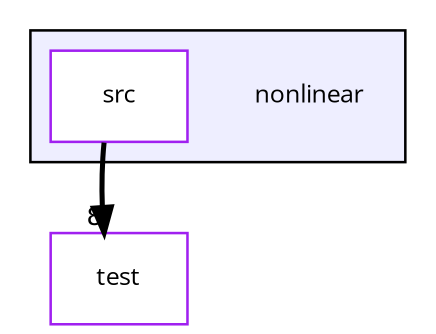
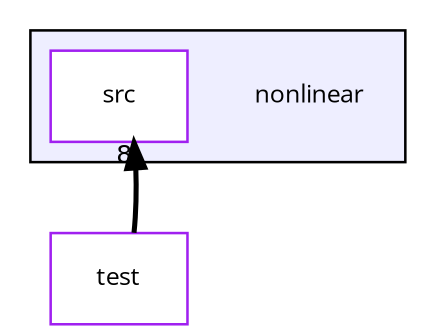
edge "src" -> "test": reversed
